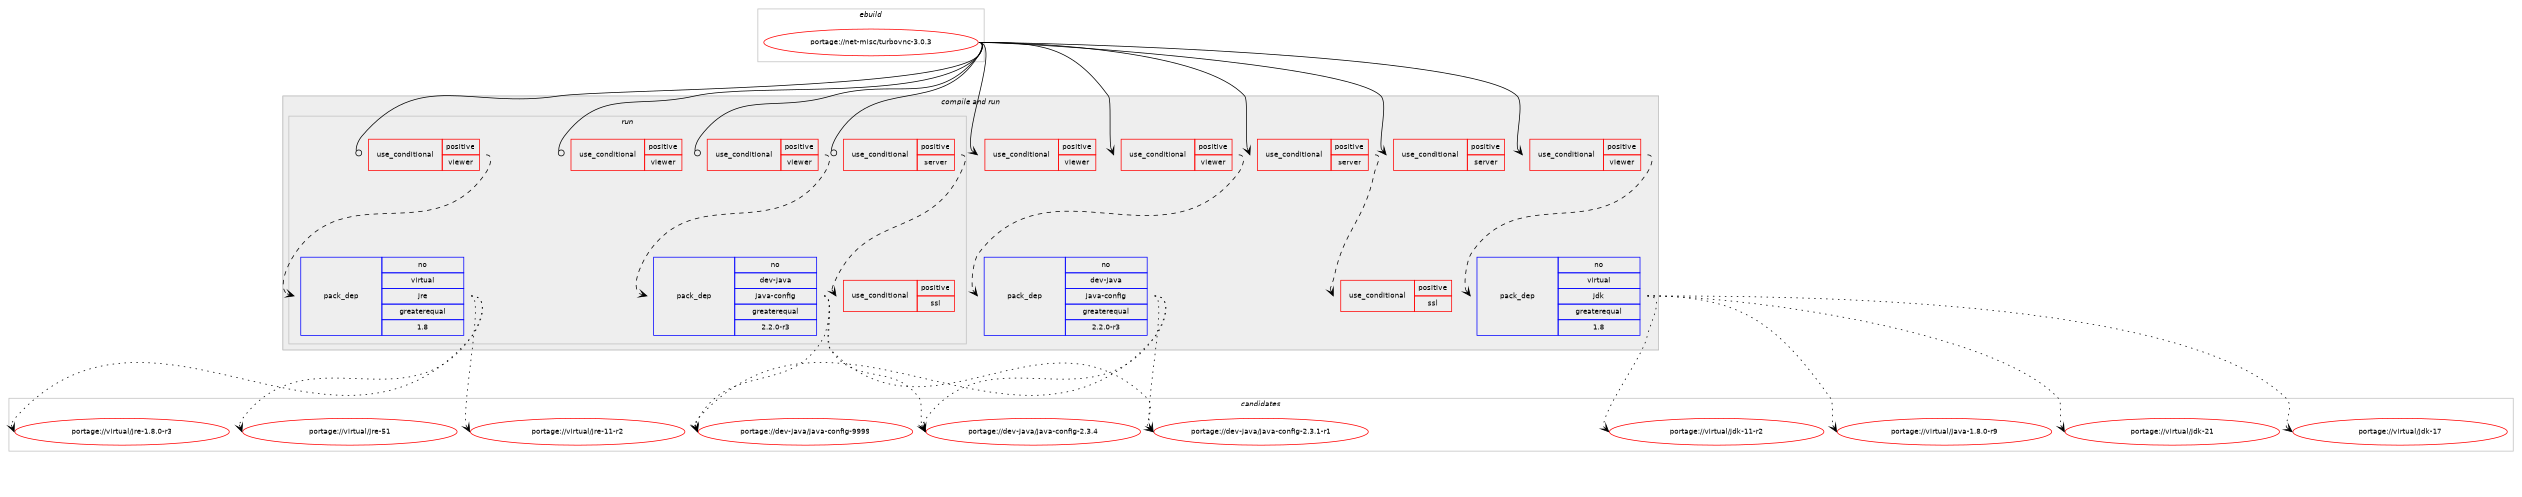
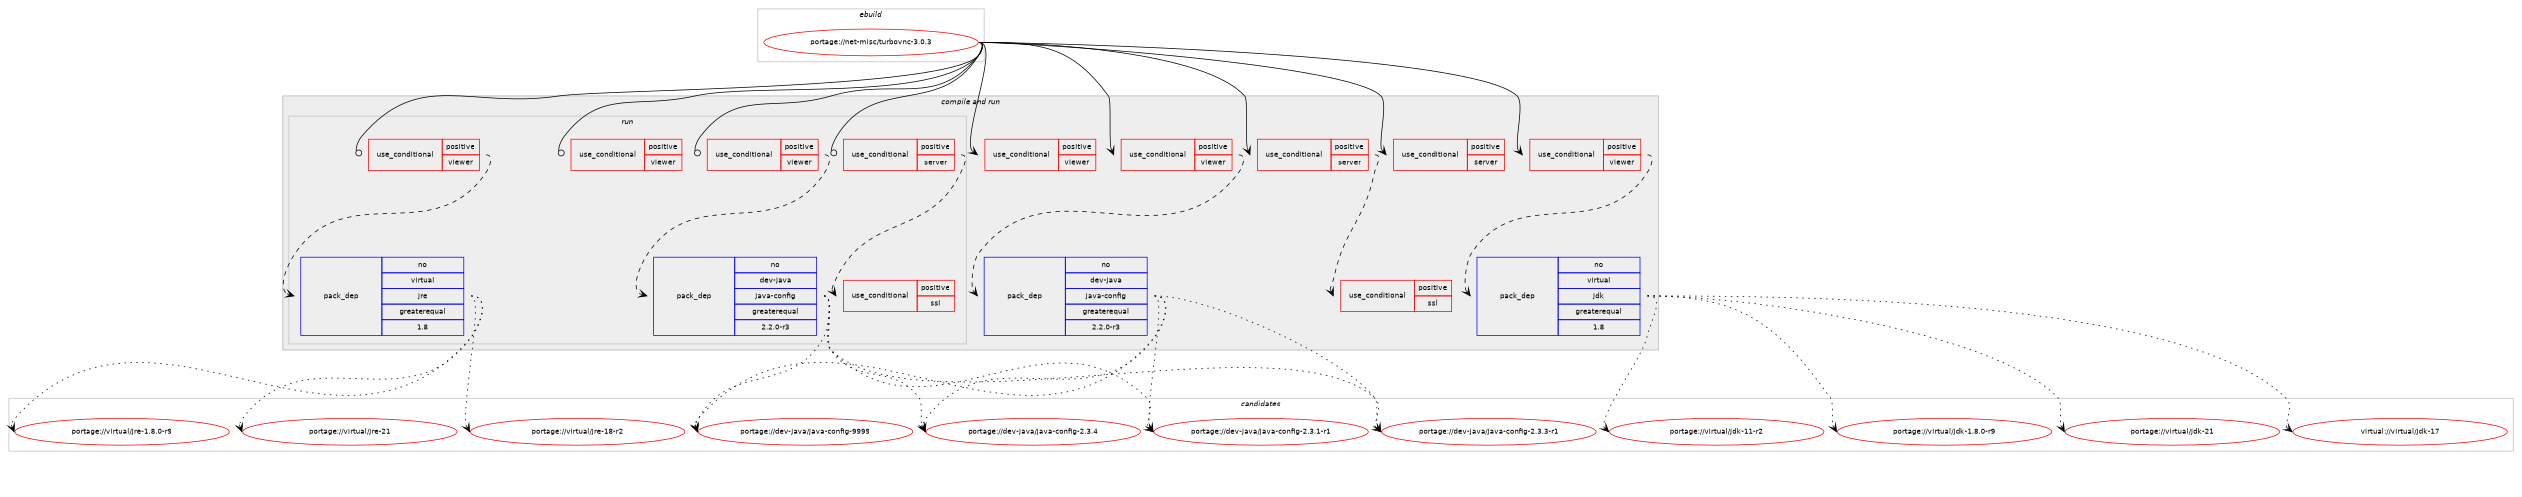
node "portage://virtual/jre-1.8.0-r3": label "portage://virtual/jre-1.8.0-r3" -> "portage://virtual/jre-1.8.0-r9"
node "portage://virtual/jre-51": label "portage://virtual/jre-51" -> "portage://virtual/jre-21"
node "portage://virtual/jre-11-r2": label "portage://virtual/jre-11-r2" -> "portage://virtual/jre-18-r2"
node "portage://dev-java/java-config-2.3.3-r1": added
node "portage://virtual/java-1.8.0-r9": label "portage://virtual/java-1.8.0-r9" -> "portage://virtual/jdk-1.8.0-r9"
node "portage://virtual/jdk-17": label "portage://virtual/jdk-17" -> "virtual://virtual/jdk-17"
